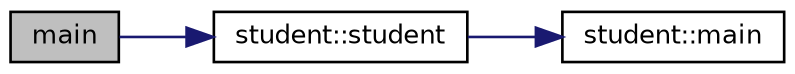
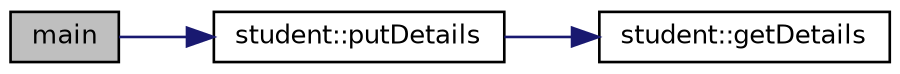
node "student::student": label "student::student" -> "student::putDetails"
node "student::main": label "student::main" -> "student::getDetails"
